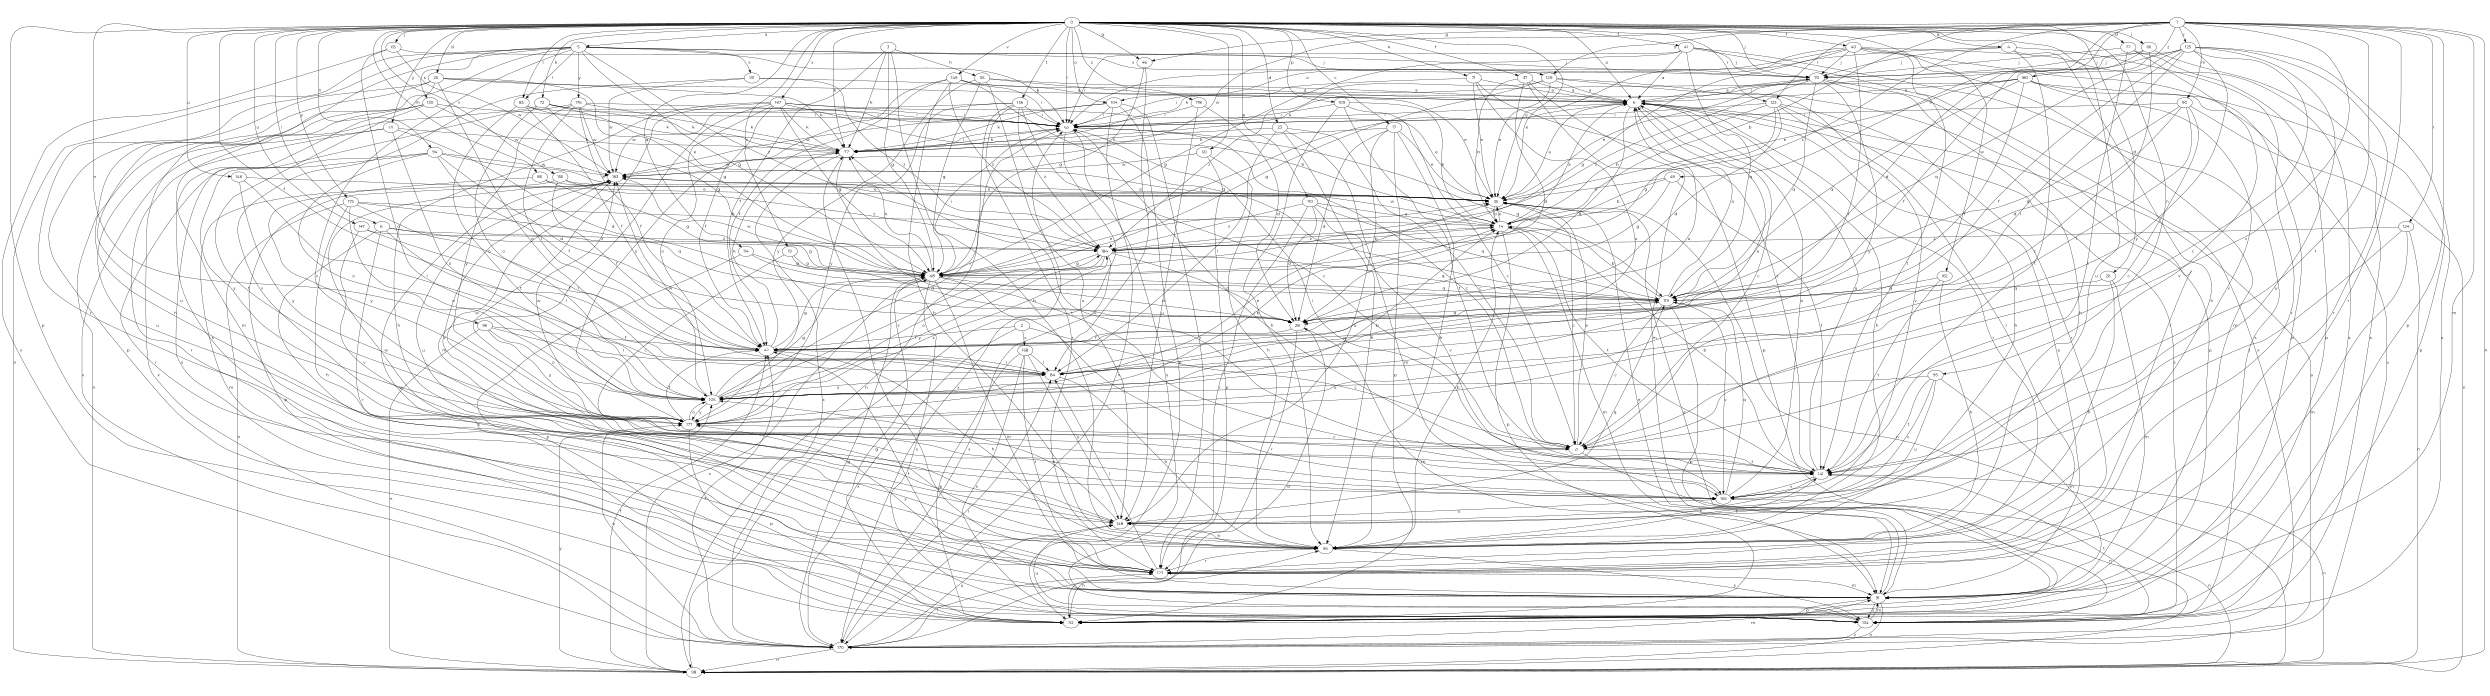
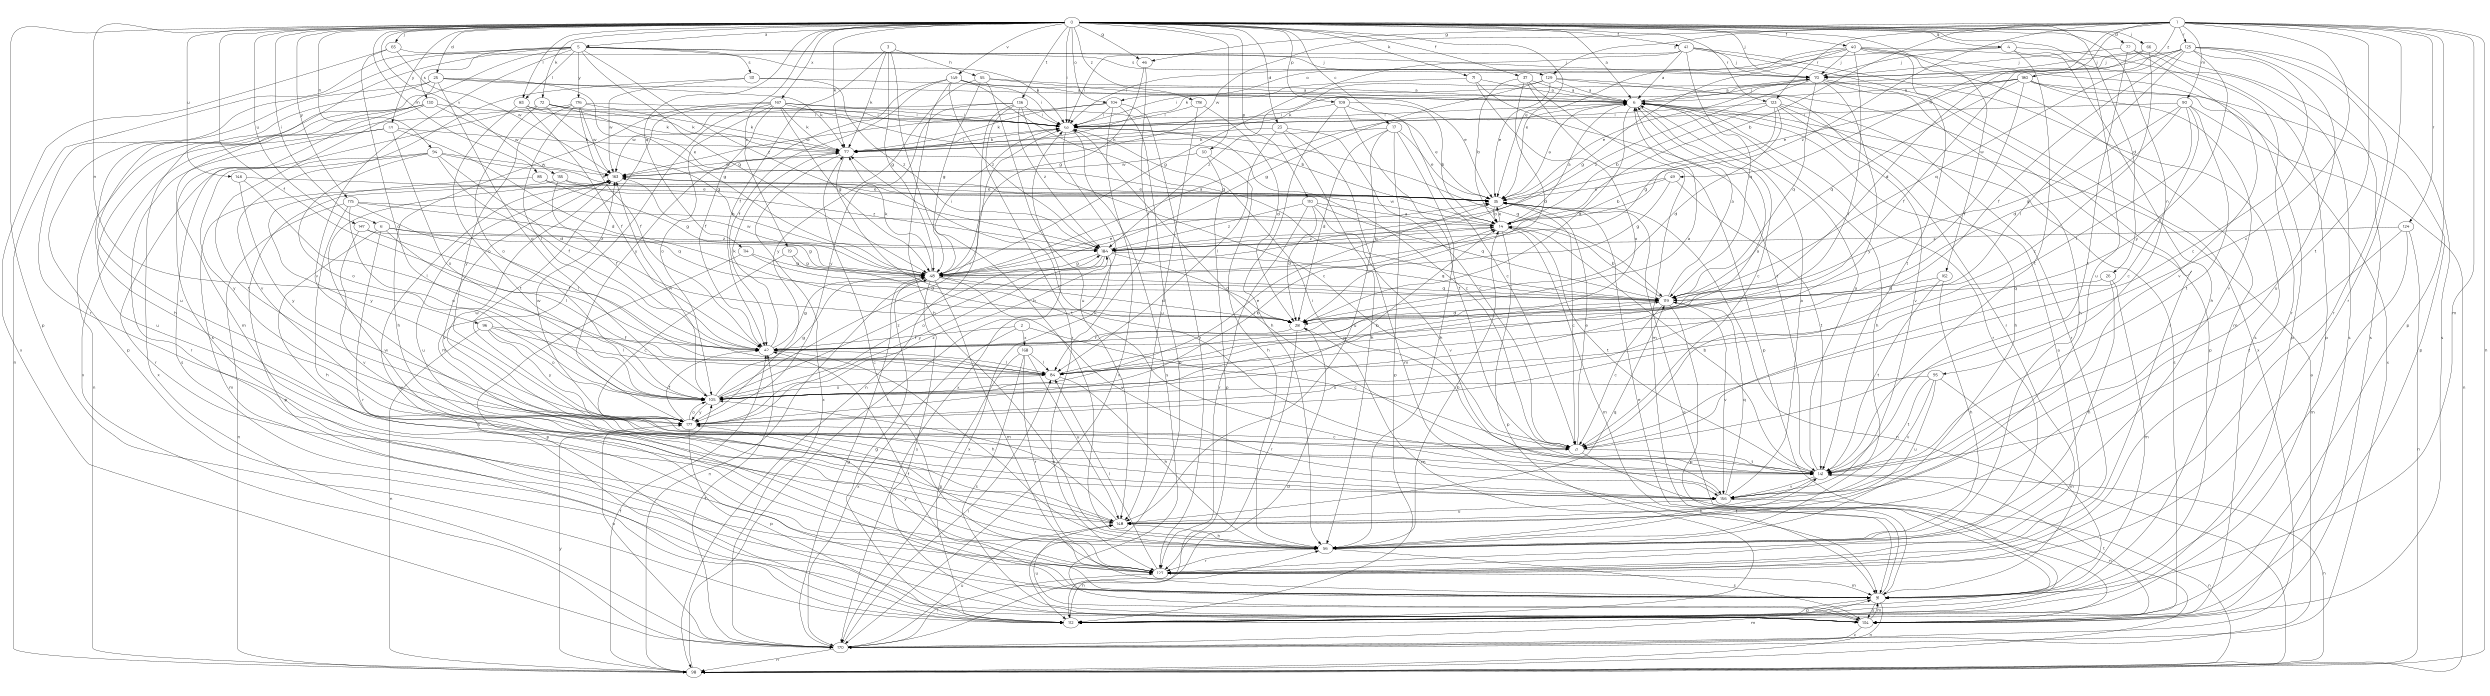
edge "71" -> "35": removed, label "e"
edge "90" -> "141": added, label "t"
